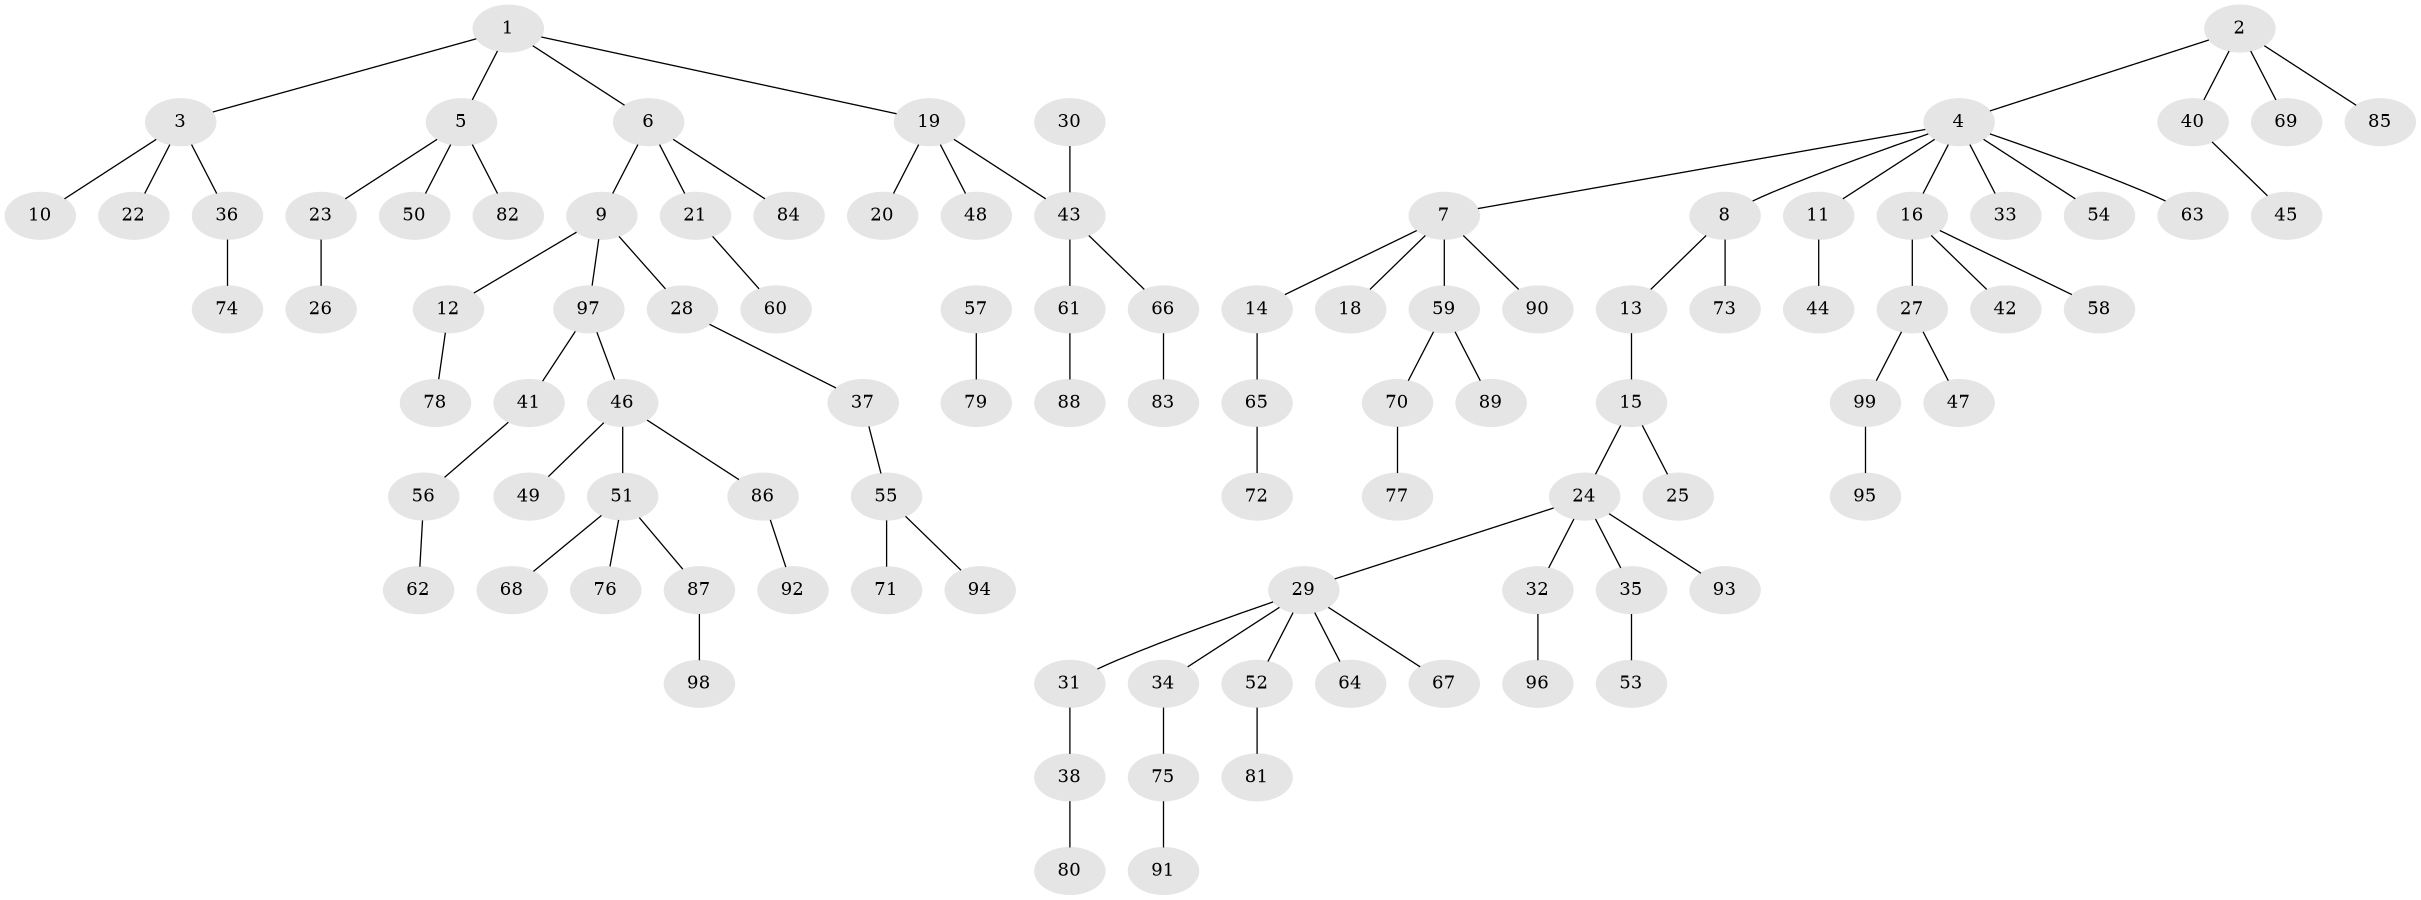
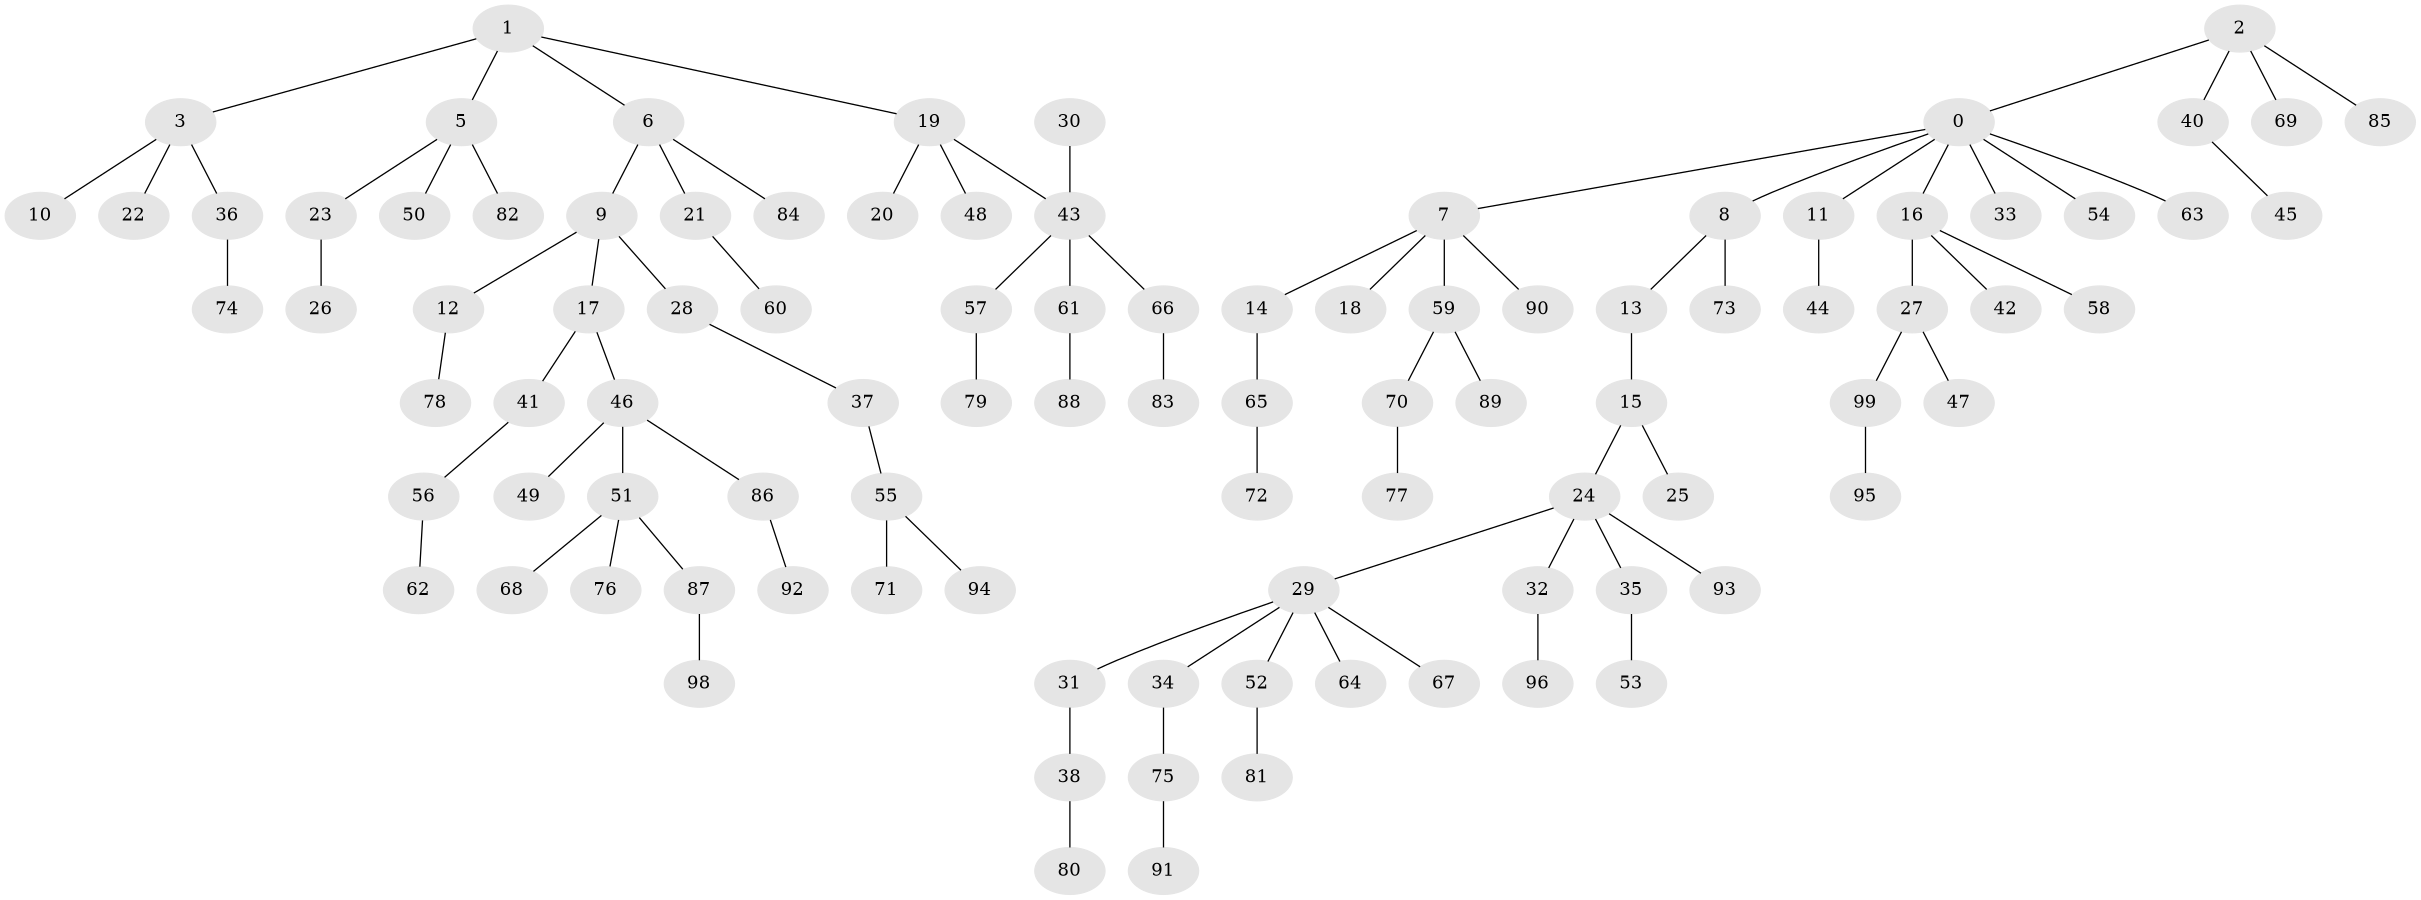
node "4": label "4" -> "0"
edge "43" -- "57": added
node "97": label "97" -> "17"
